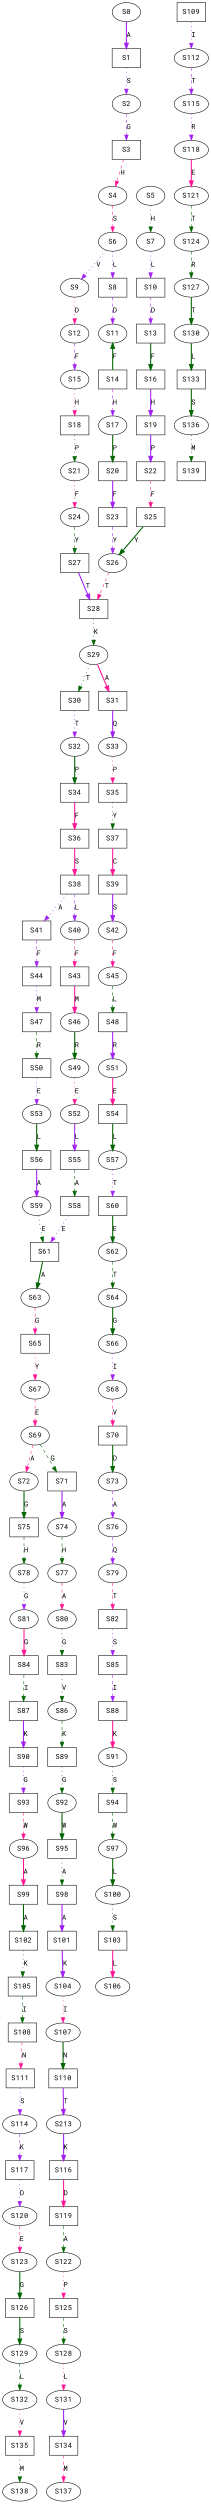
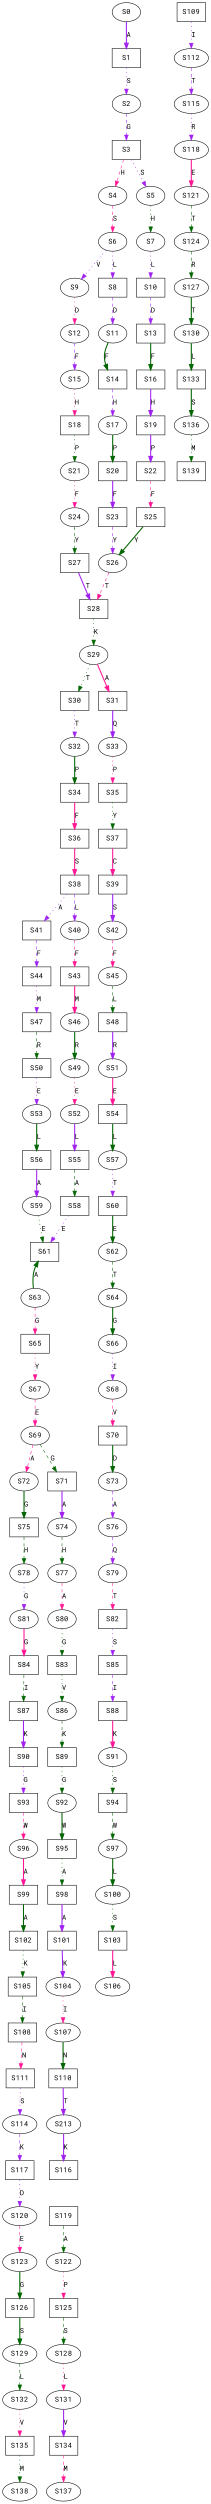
edge "S3" -> "S5": added, label "S"
edge "S14" -> "S11": reversed
edge "S61" -> "S63": reversed
edge "S116" -> "S119": removed, label "D"
